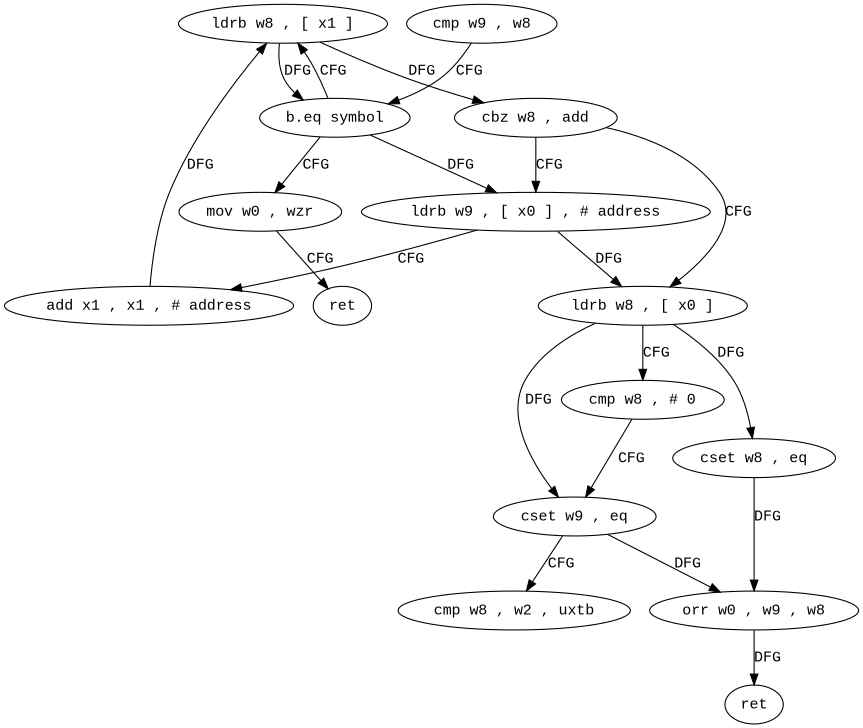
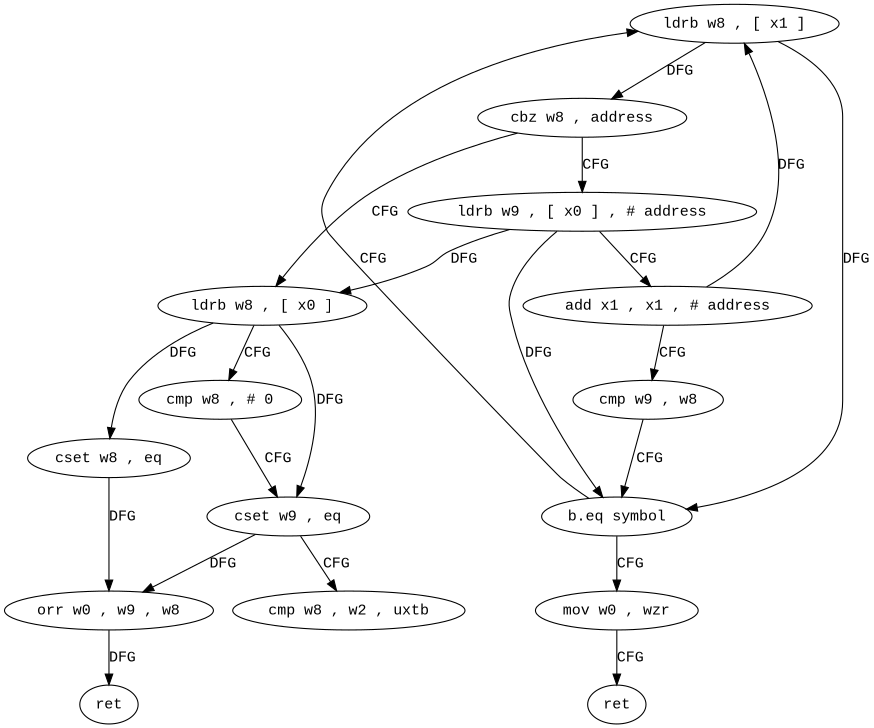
node "cbz w8 , add": label "cbz w8 , add" -> "cbz w8 , address"
edge "b.eq symbol" -> "ldrb w9 , [ x0 ] , # address": reversed
edge "add x1 , x1 , # address" -> "cmp w9 , w8": added, label "CFG"
